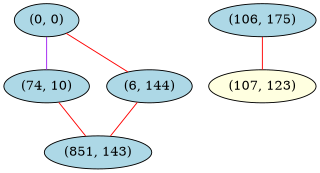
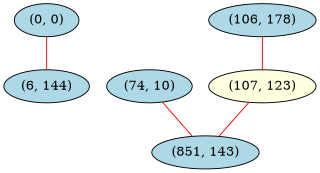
node "(106, 175)": label "(106, 175)" -> "(106, 178)"
edge "(0, 0)" -- "(74, 10)": removed
edge "(6, 144)" -- "(851, 143)": now "(107, 123)" -- "(851, 143)"
